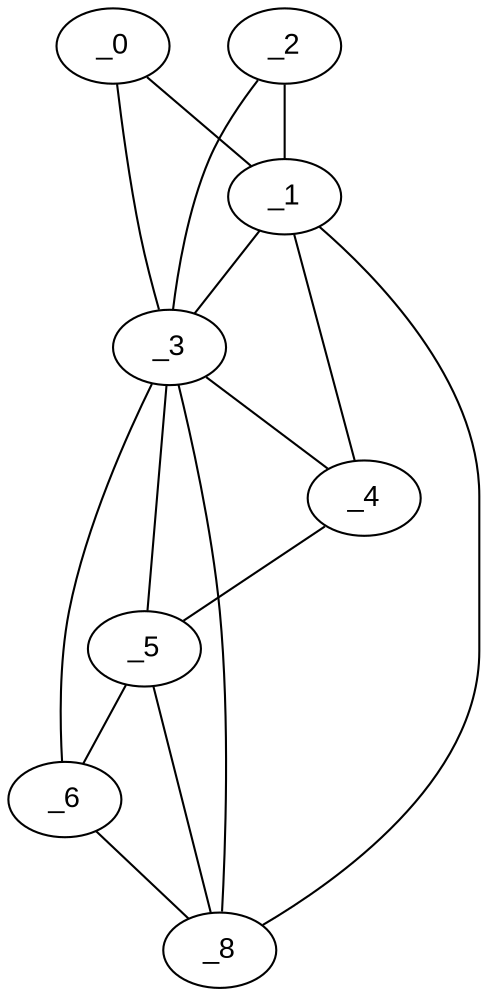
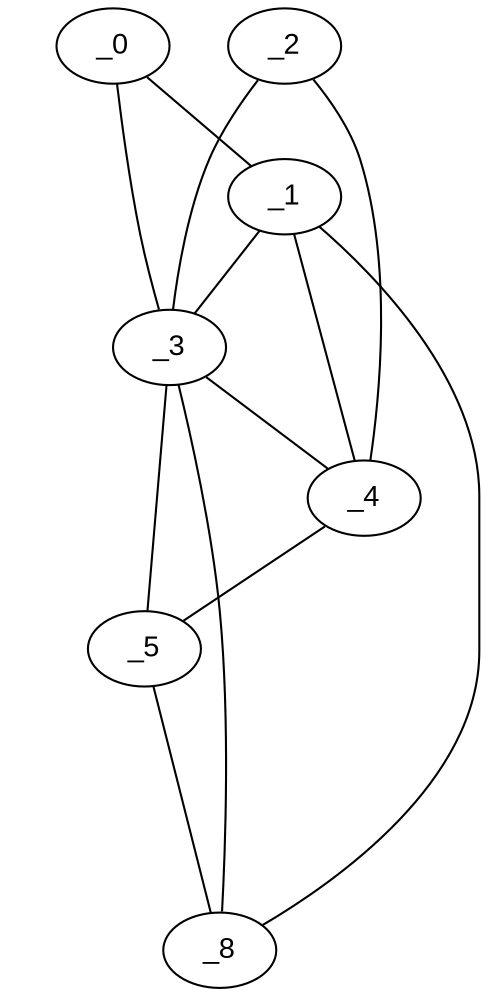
edge "_2" -- "_1": now "_2" -- "_4"
node "_6": removed
